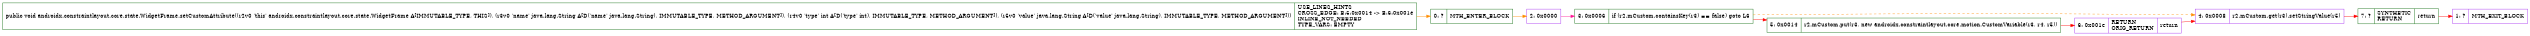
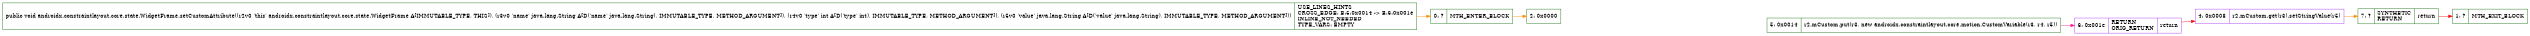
node "2: 0x0000": color purple -> darkgreen
node "3: 0x0006": removed
edge "4: 0x0008" -> "7: ?": color red -> darkorange
node "1: ?": color purple -> darkgreen
edge "5: 0x0014" -> "6: 0x001e": color red -> deeppink
